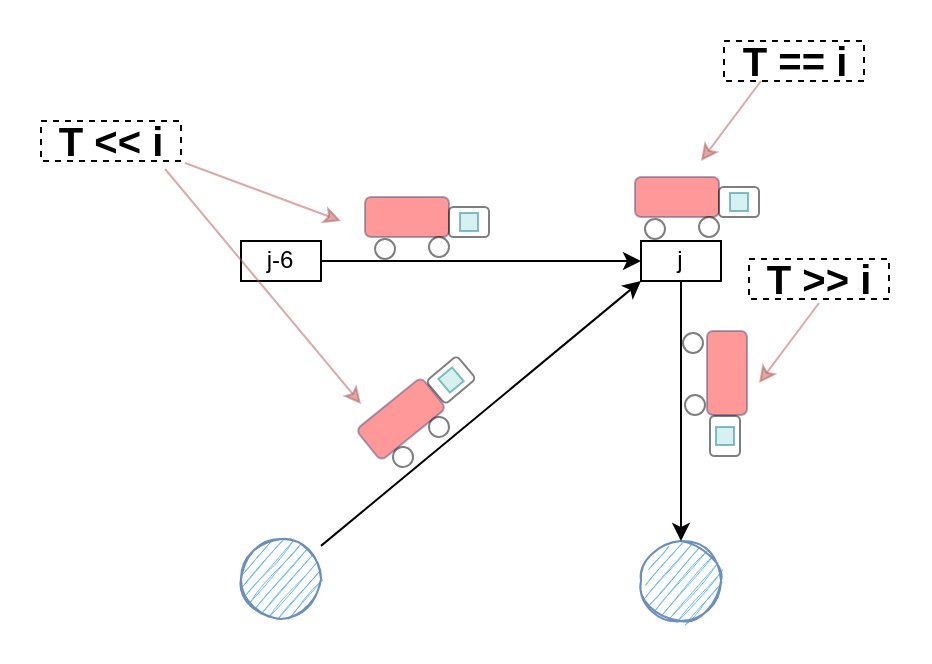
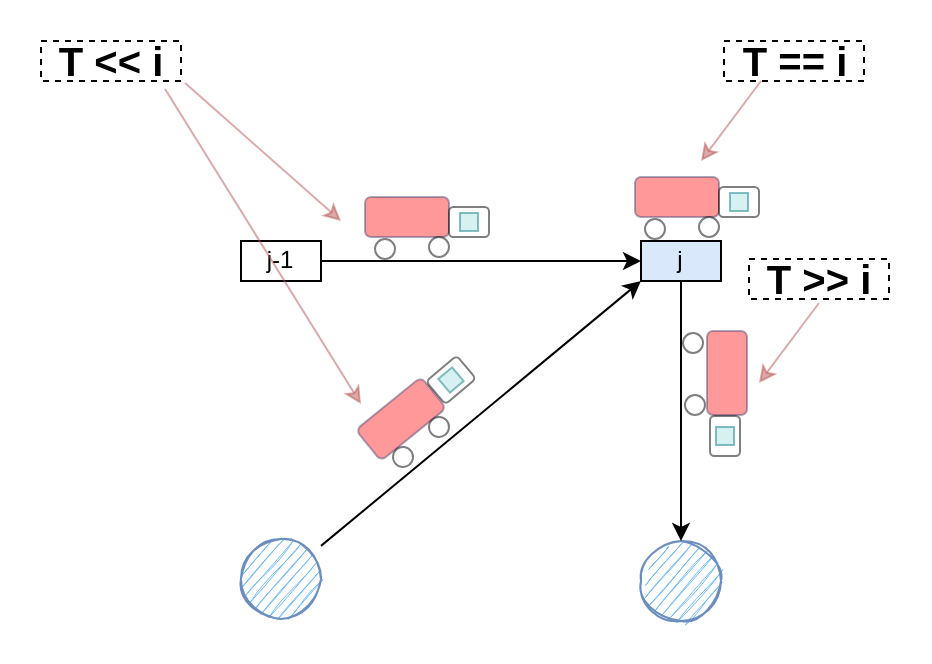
node "T << i": moved (111, 141) -> (111, 61)
node "j-6": label "j-6" -> "j-1"
node "j": fillcolor #ffffff -> #dae8fc
